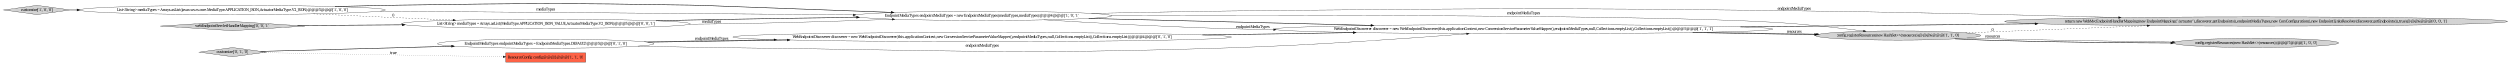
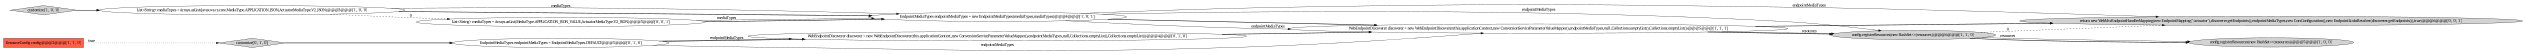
node "webEndpointServletHandlerMapping['0', '0', '1']": removed
edge "customize['0', '1', '0']" -> "ResourceConfig config@@@2@@@['1', '1', '0']": reversed
